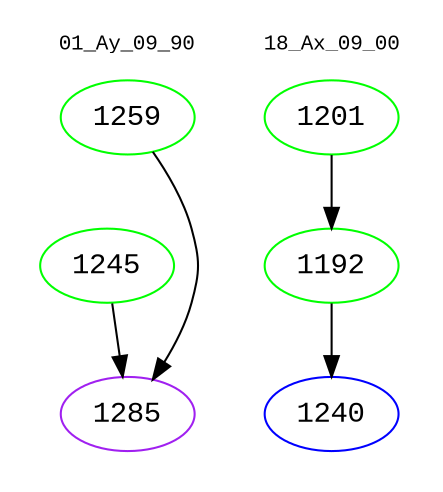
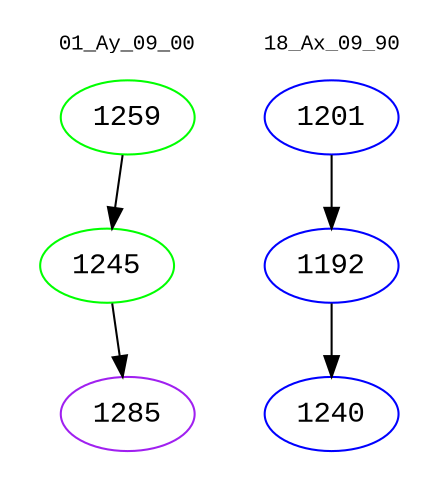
cluster "01_Ay_09_90": label "01_Ay_09_90" -> "01_Ay_09_00"
cluster "18_Ax_09_00": label "18_Ax_09_00" -> "18_Ax_09_90"
node "1201": color green -> blue
edge "1259" -> "1285": now "1259" -> "1245"
node "1192": color green -> blue
